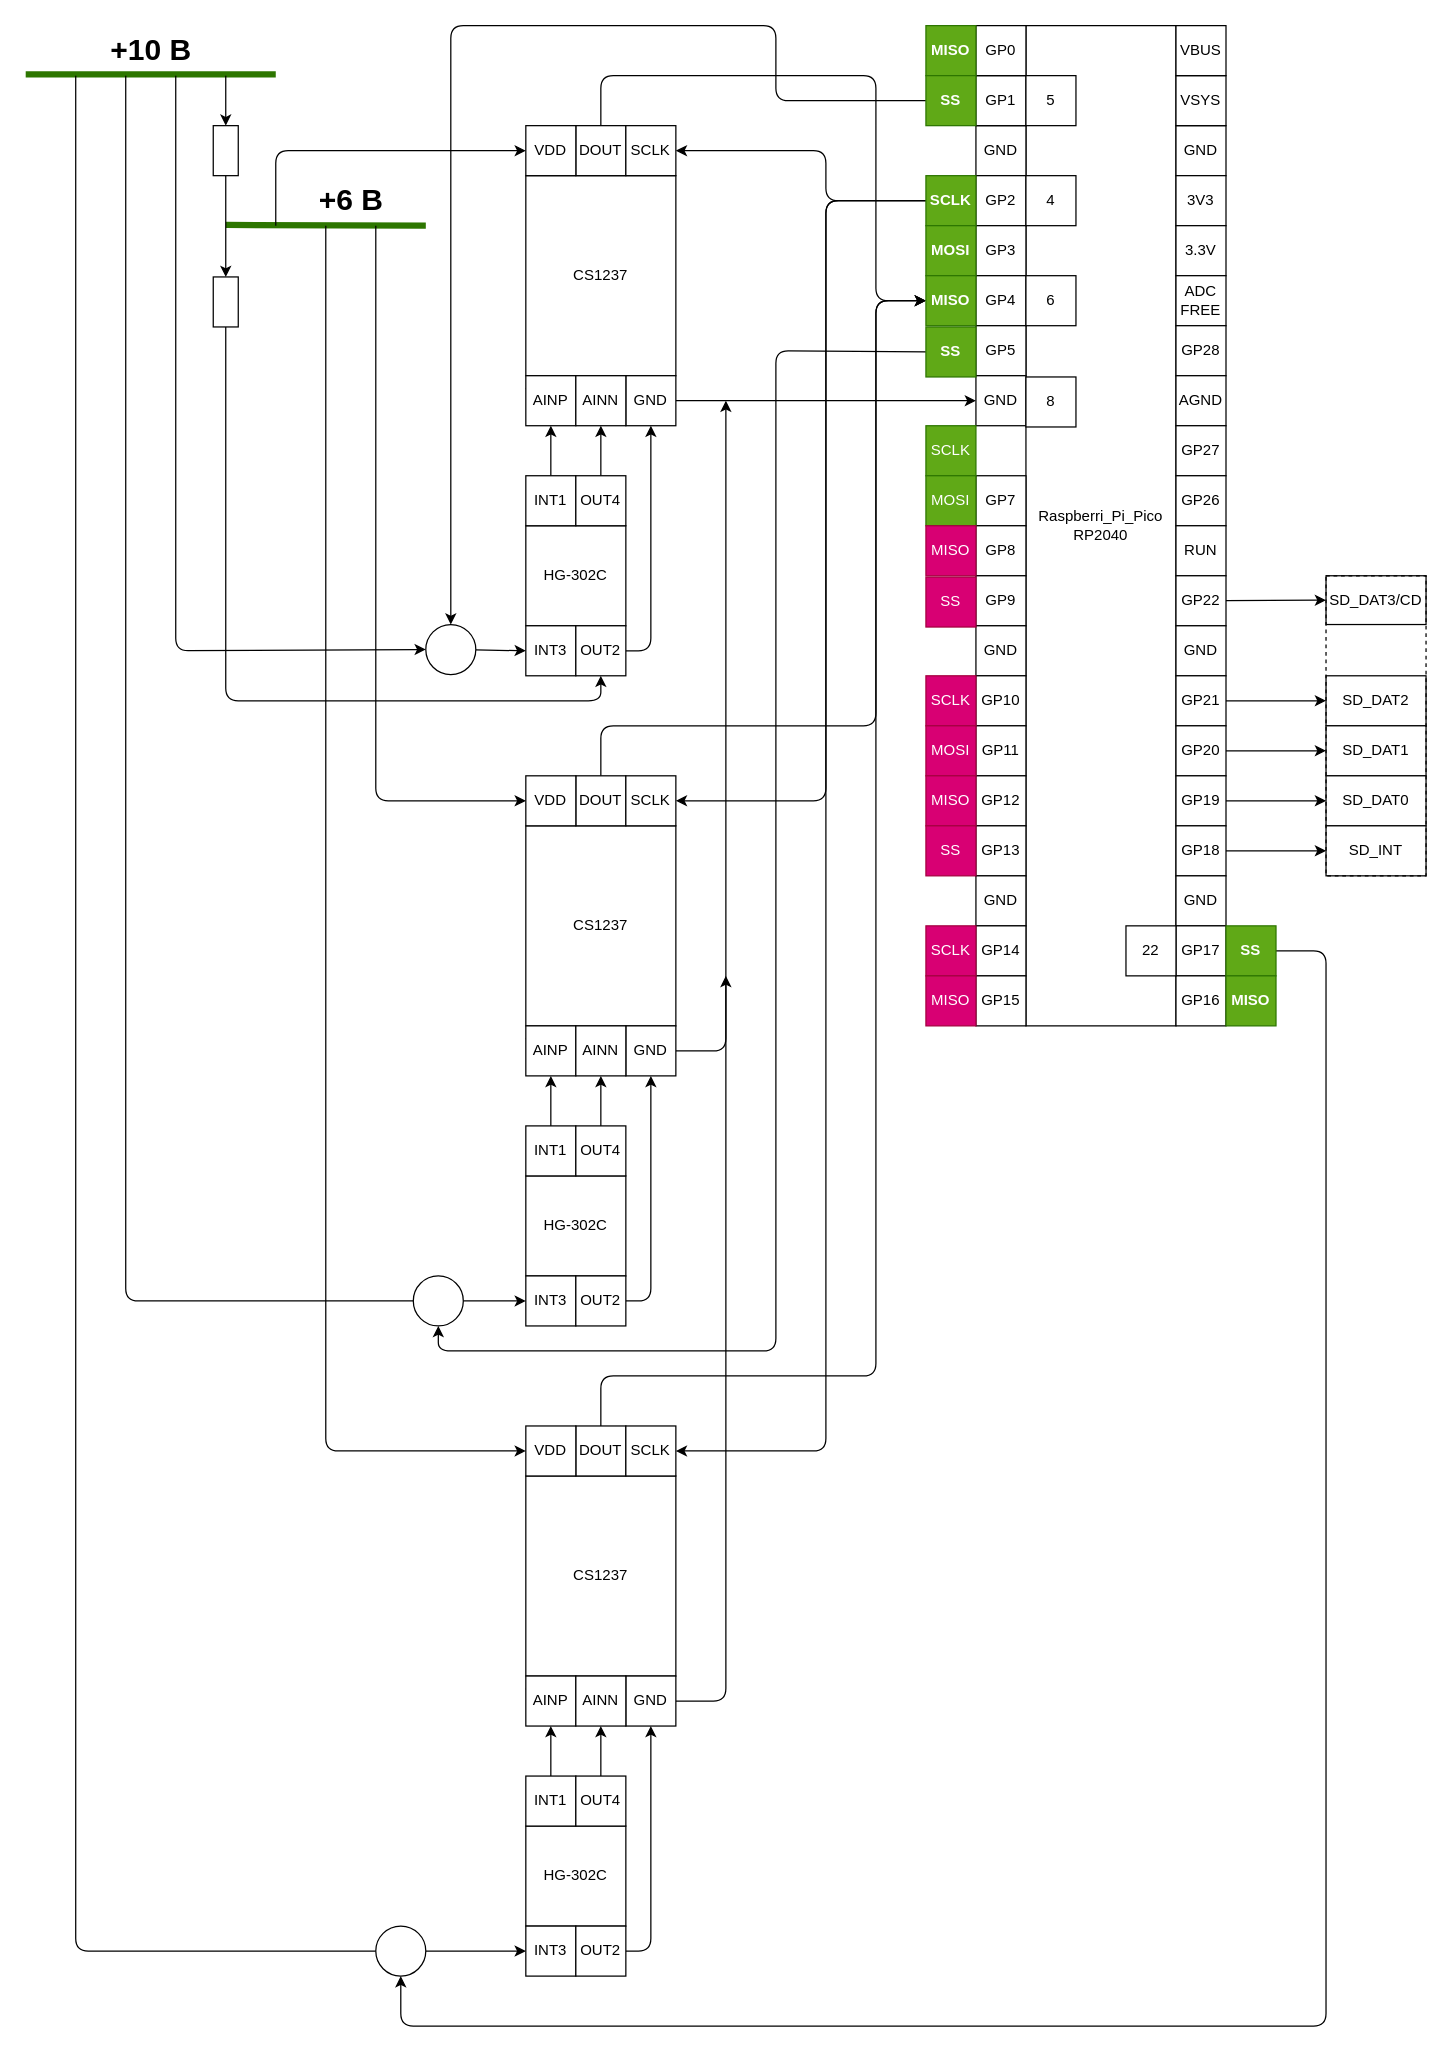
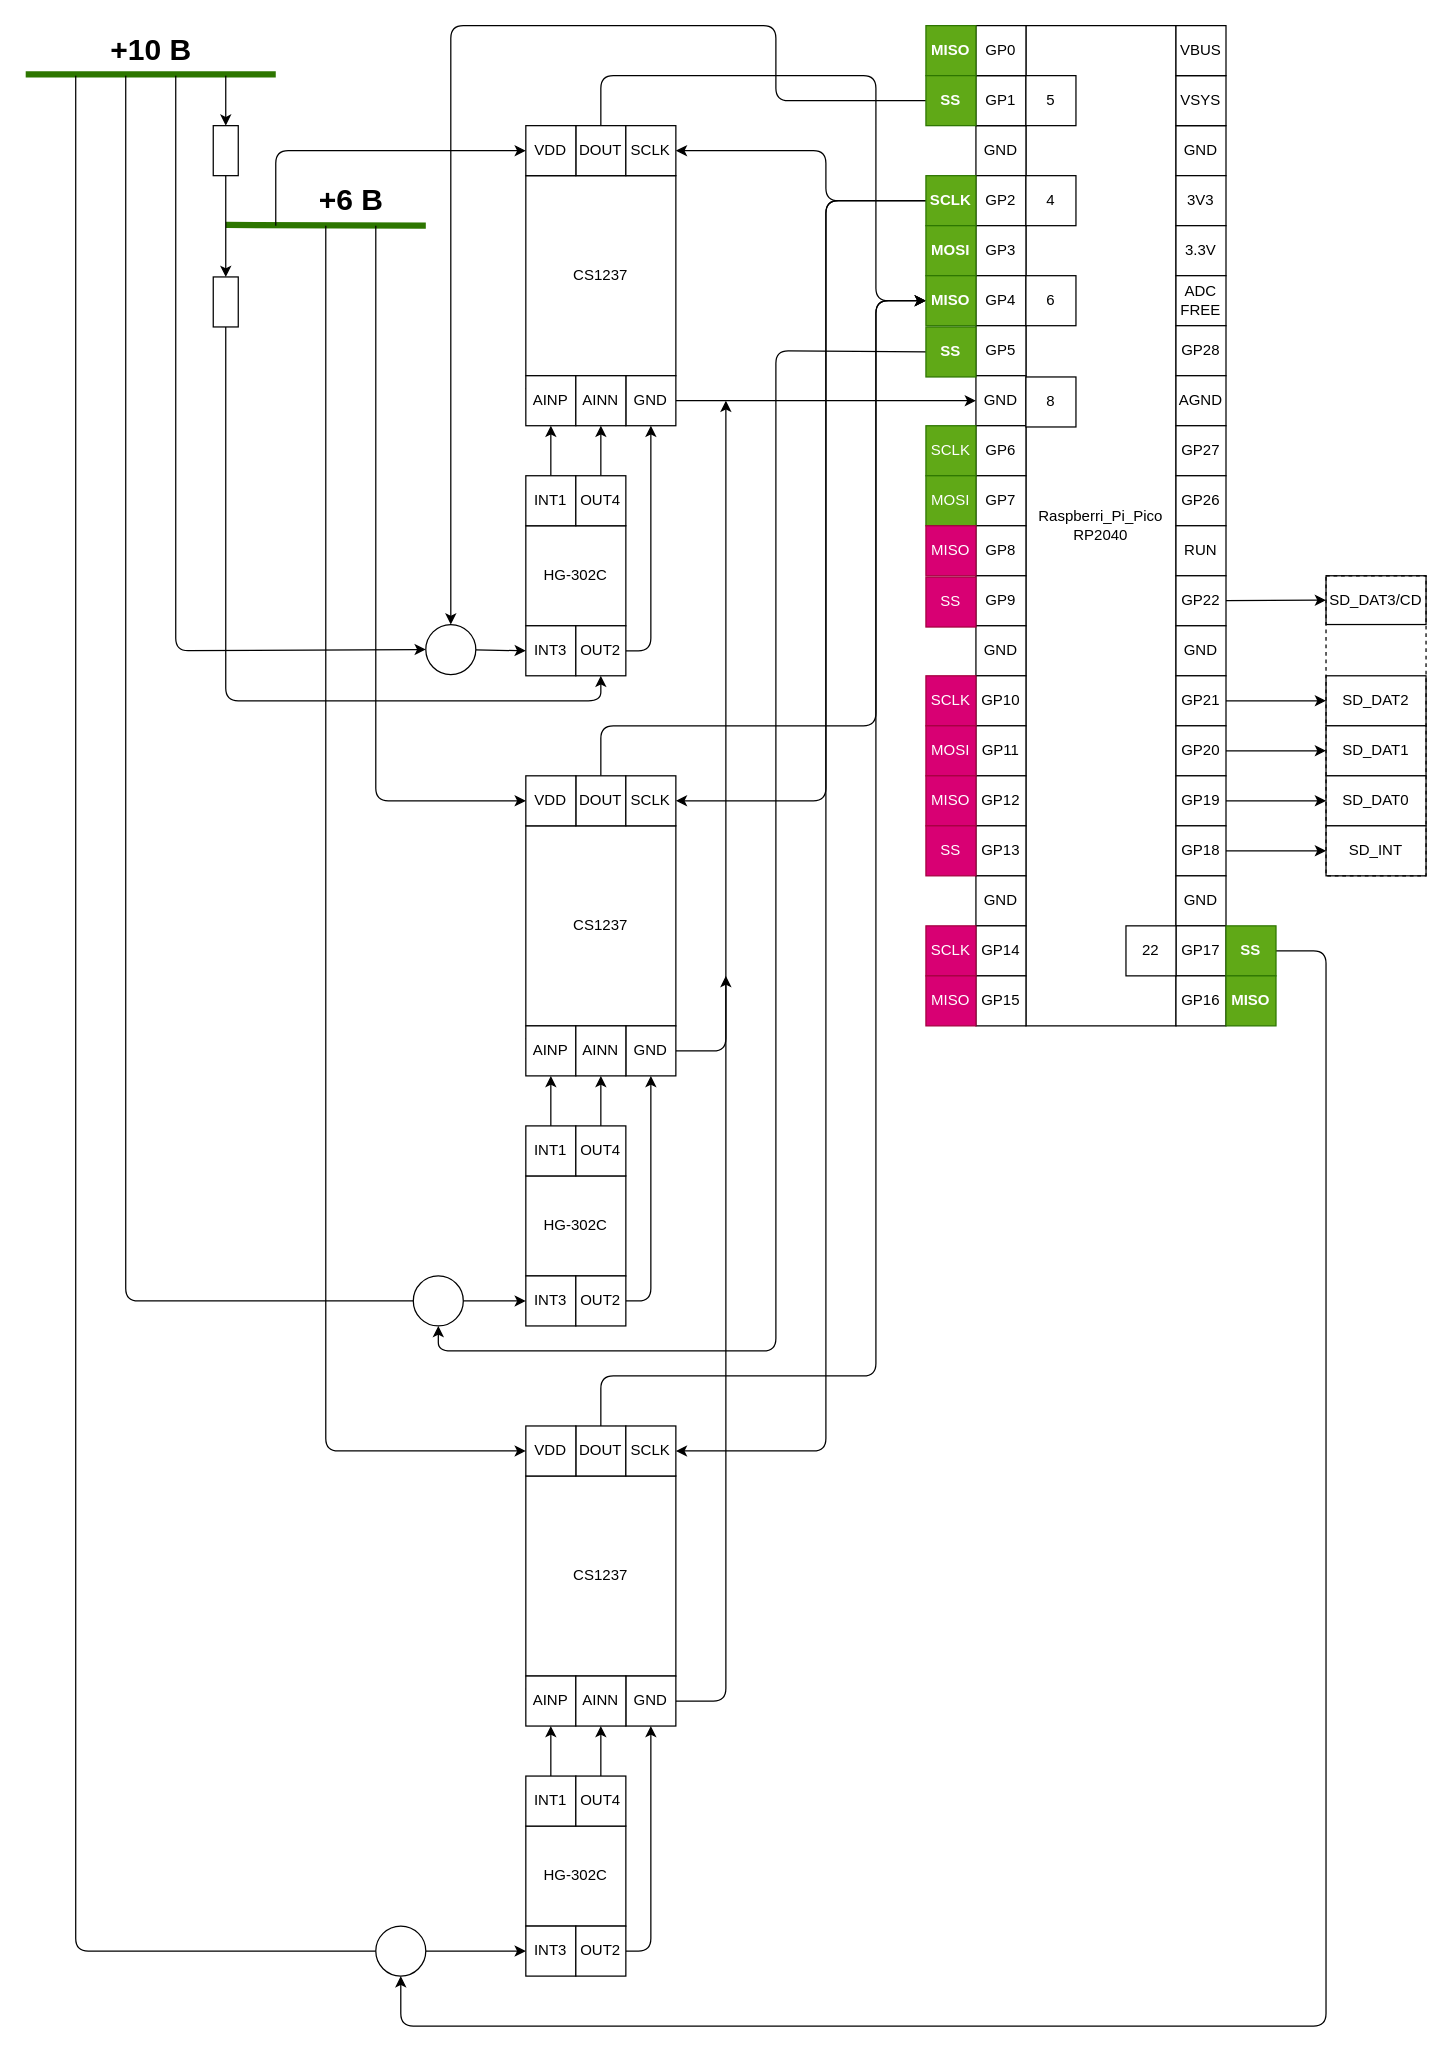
node "GP6": added
